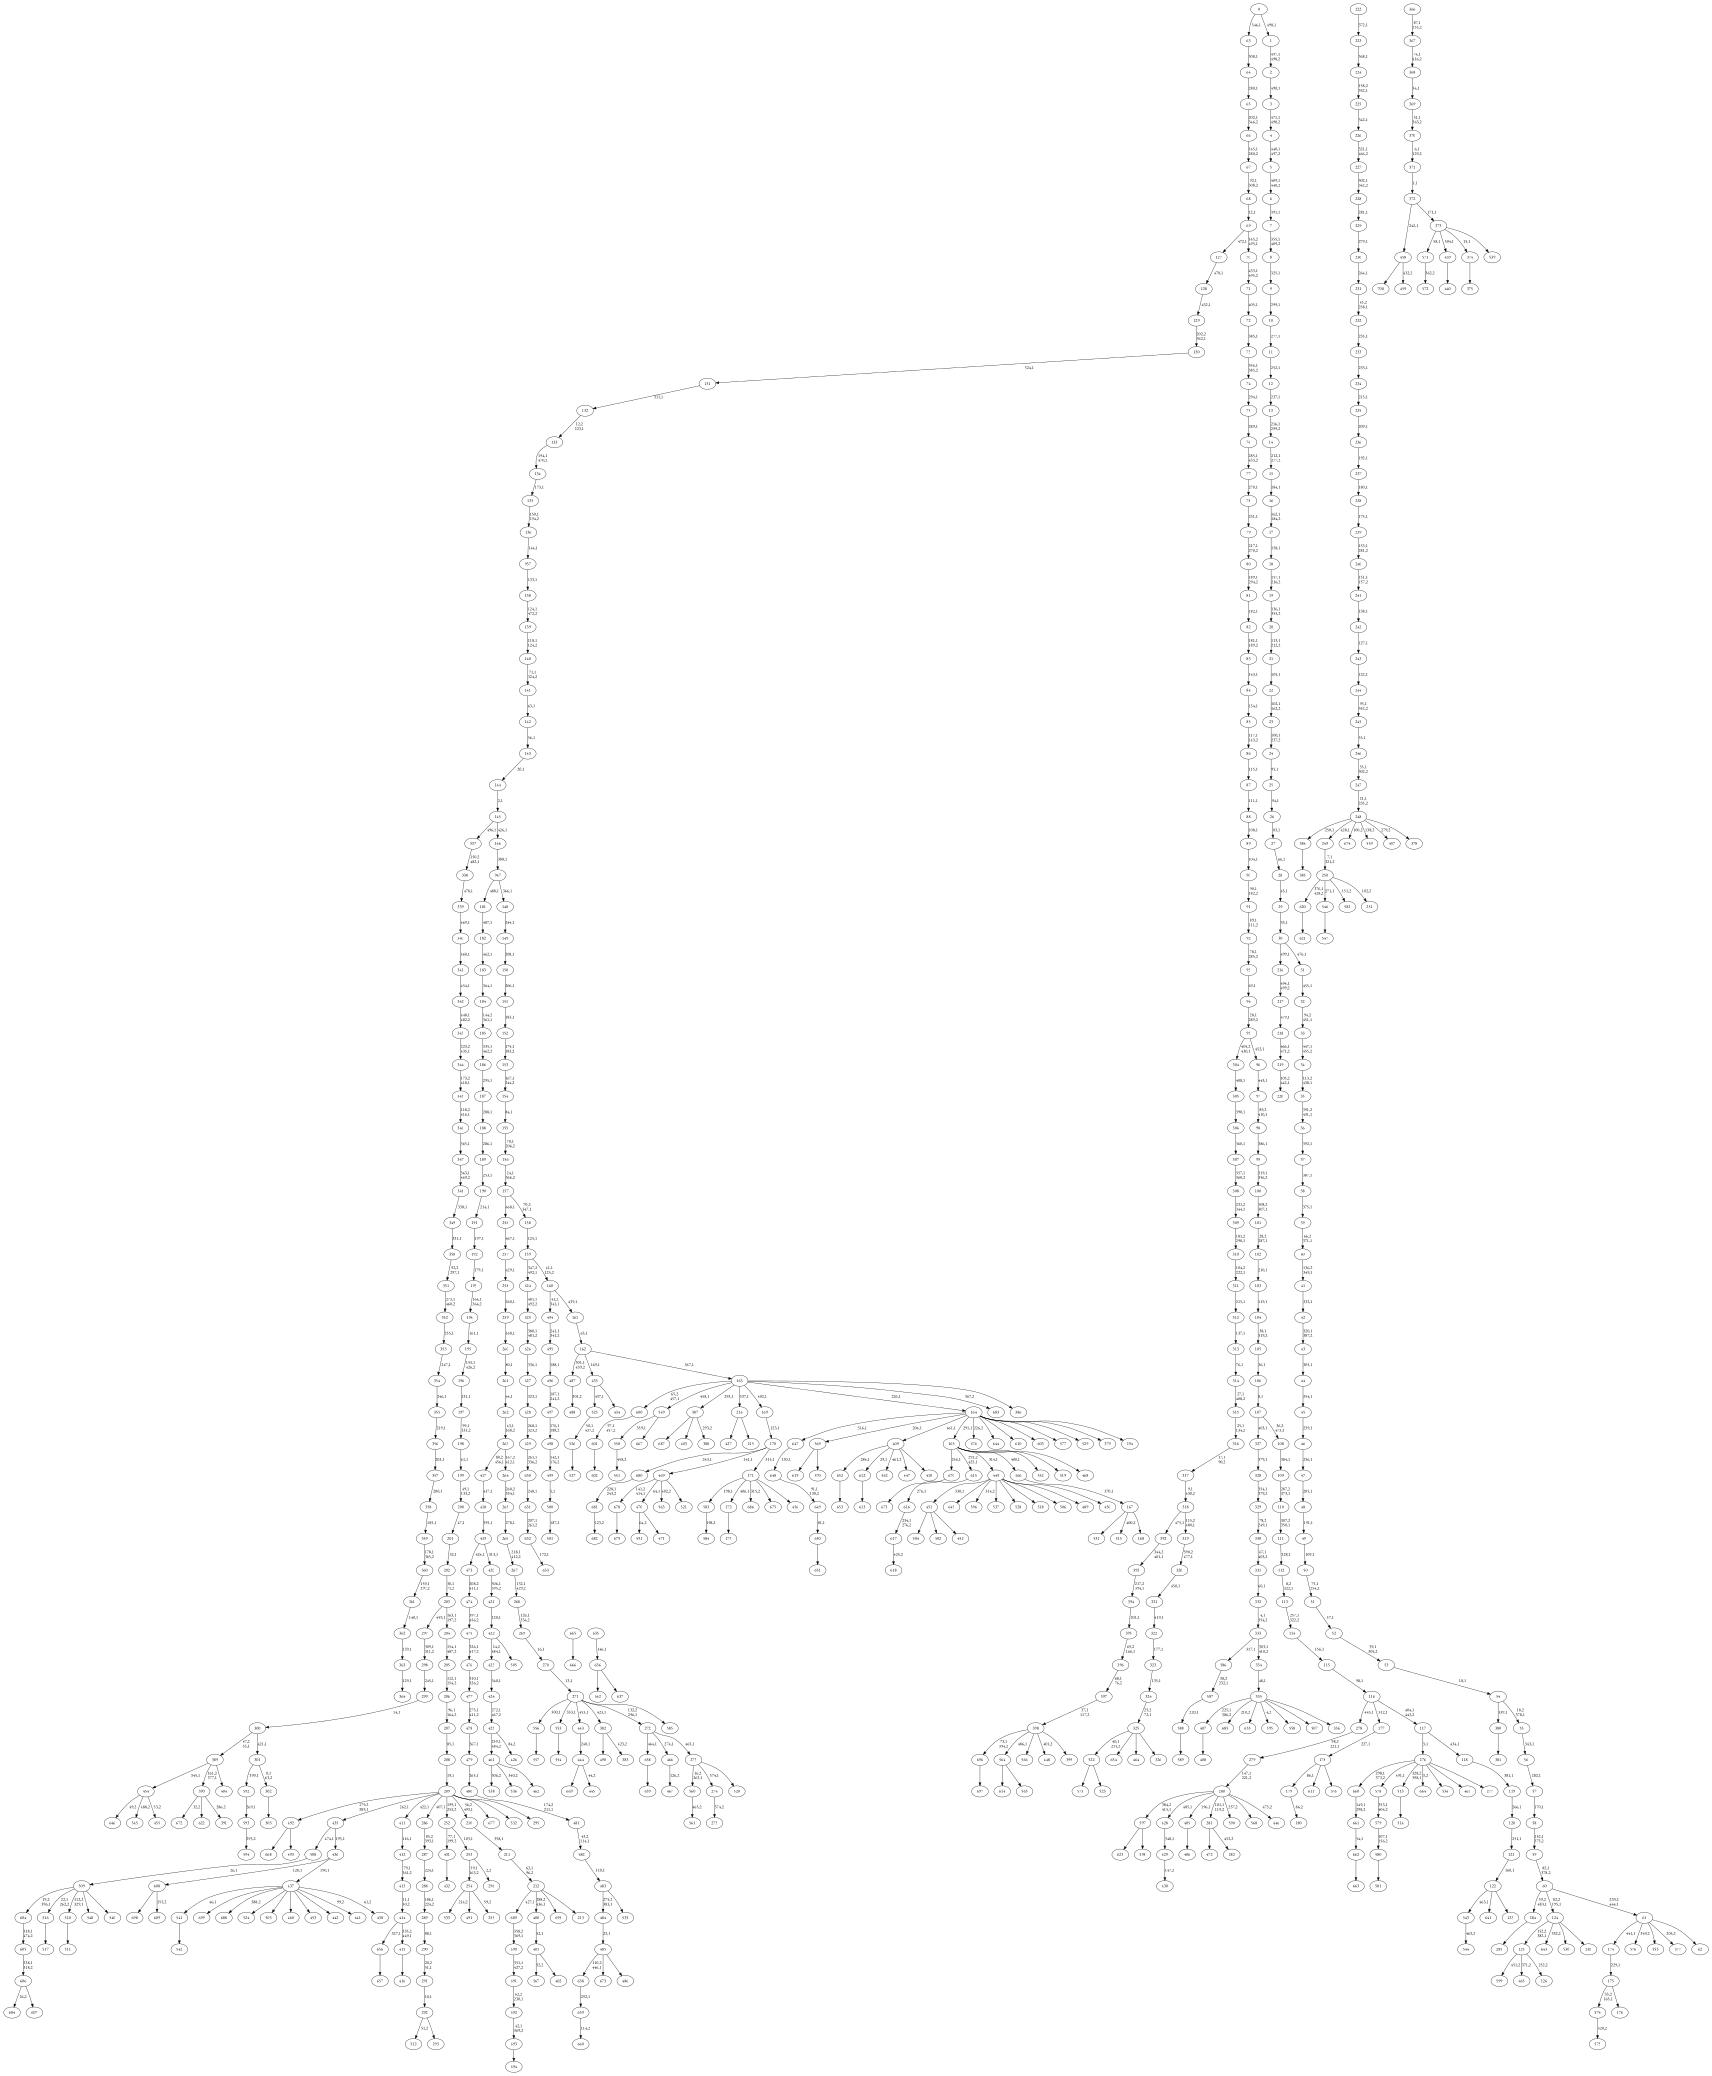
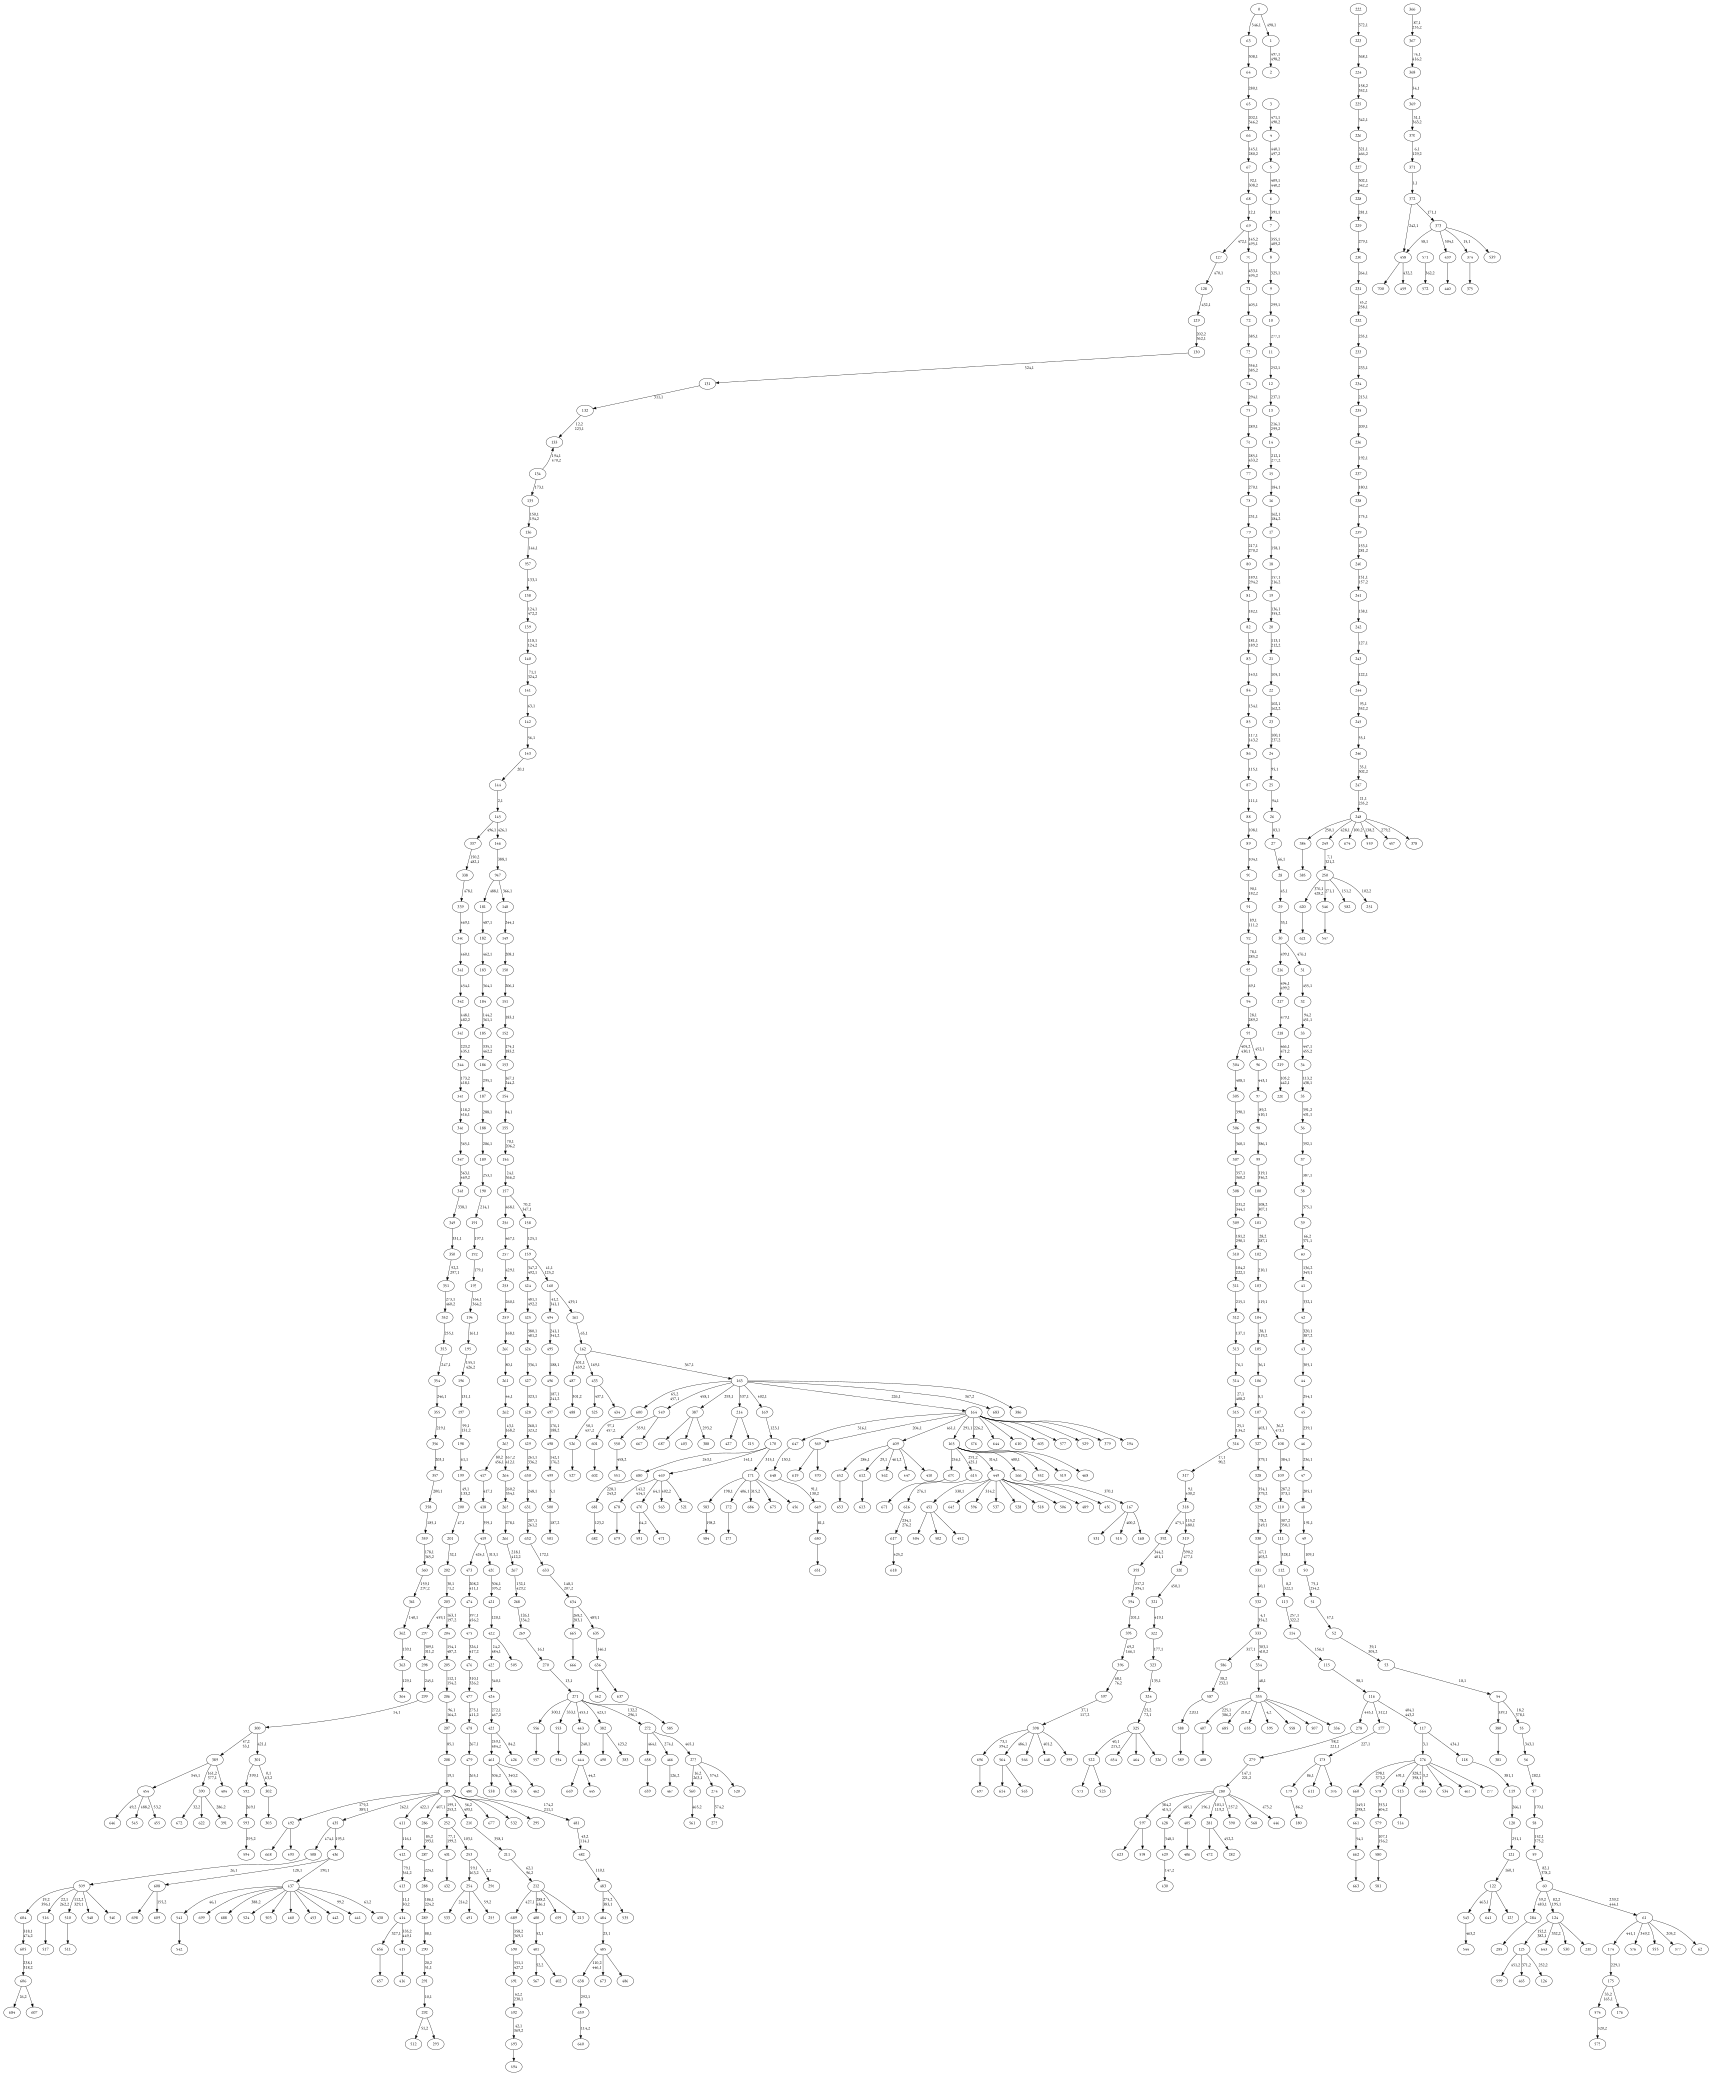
edge "2" -> "3": removed, label "490,1"
edge "373" -> "571": now "373" -> "458"
edge "133" -> "134": reversed
node "634": added
